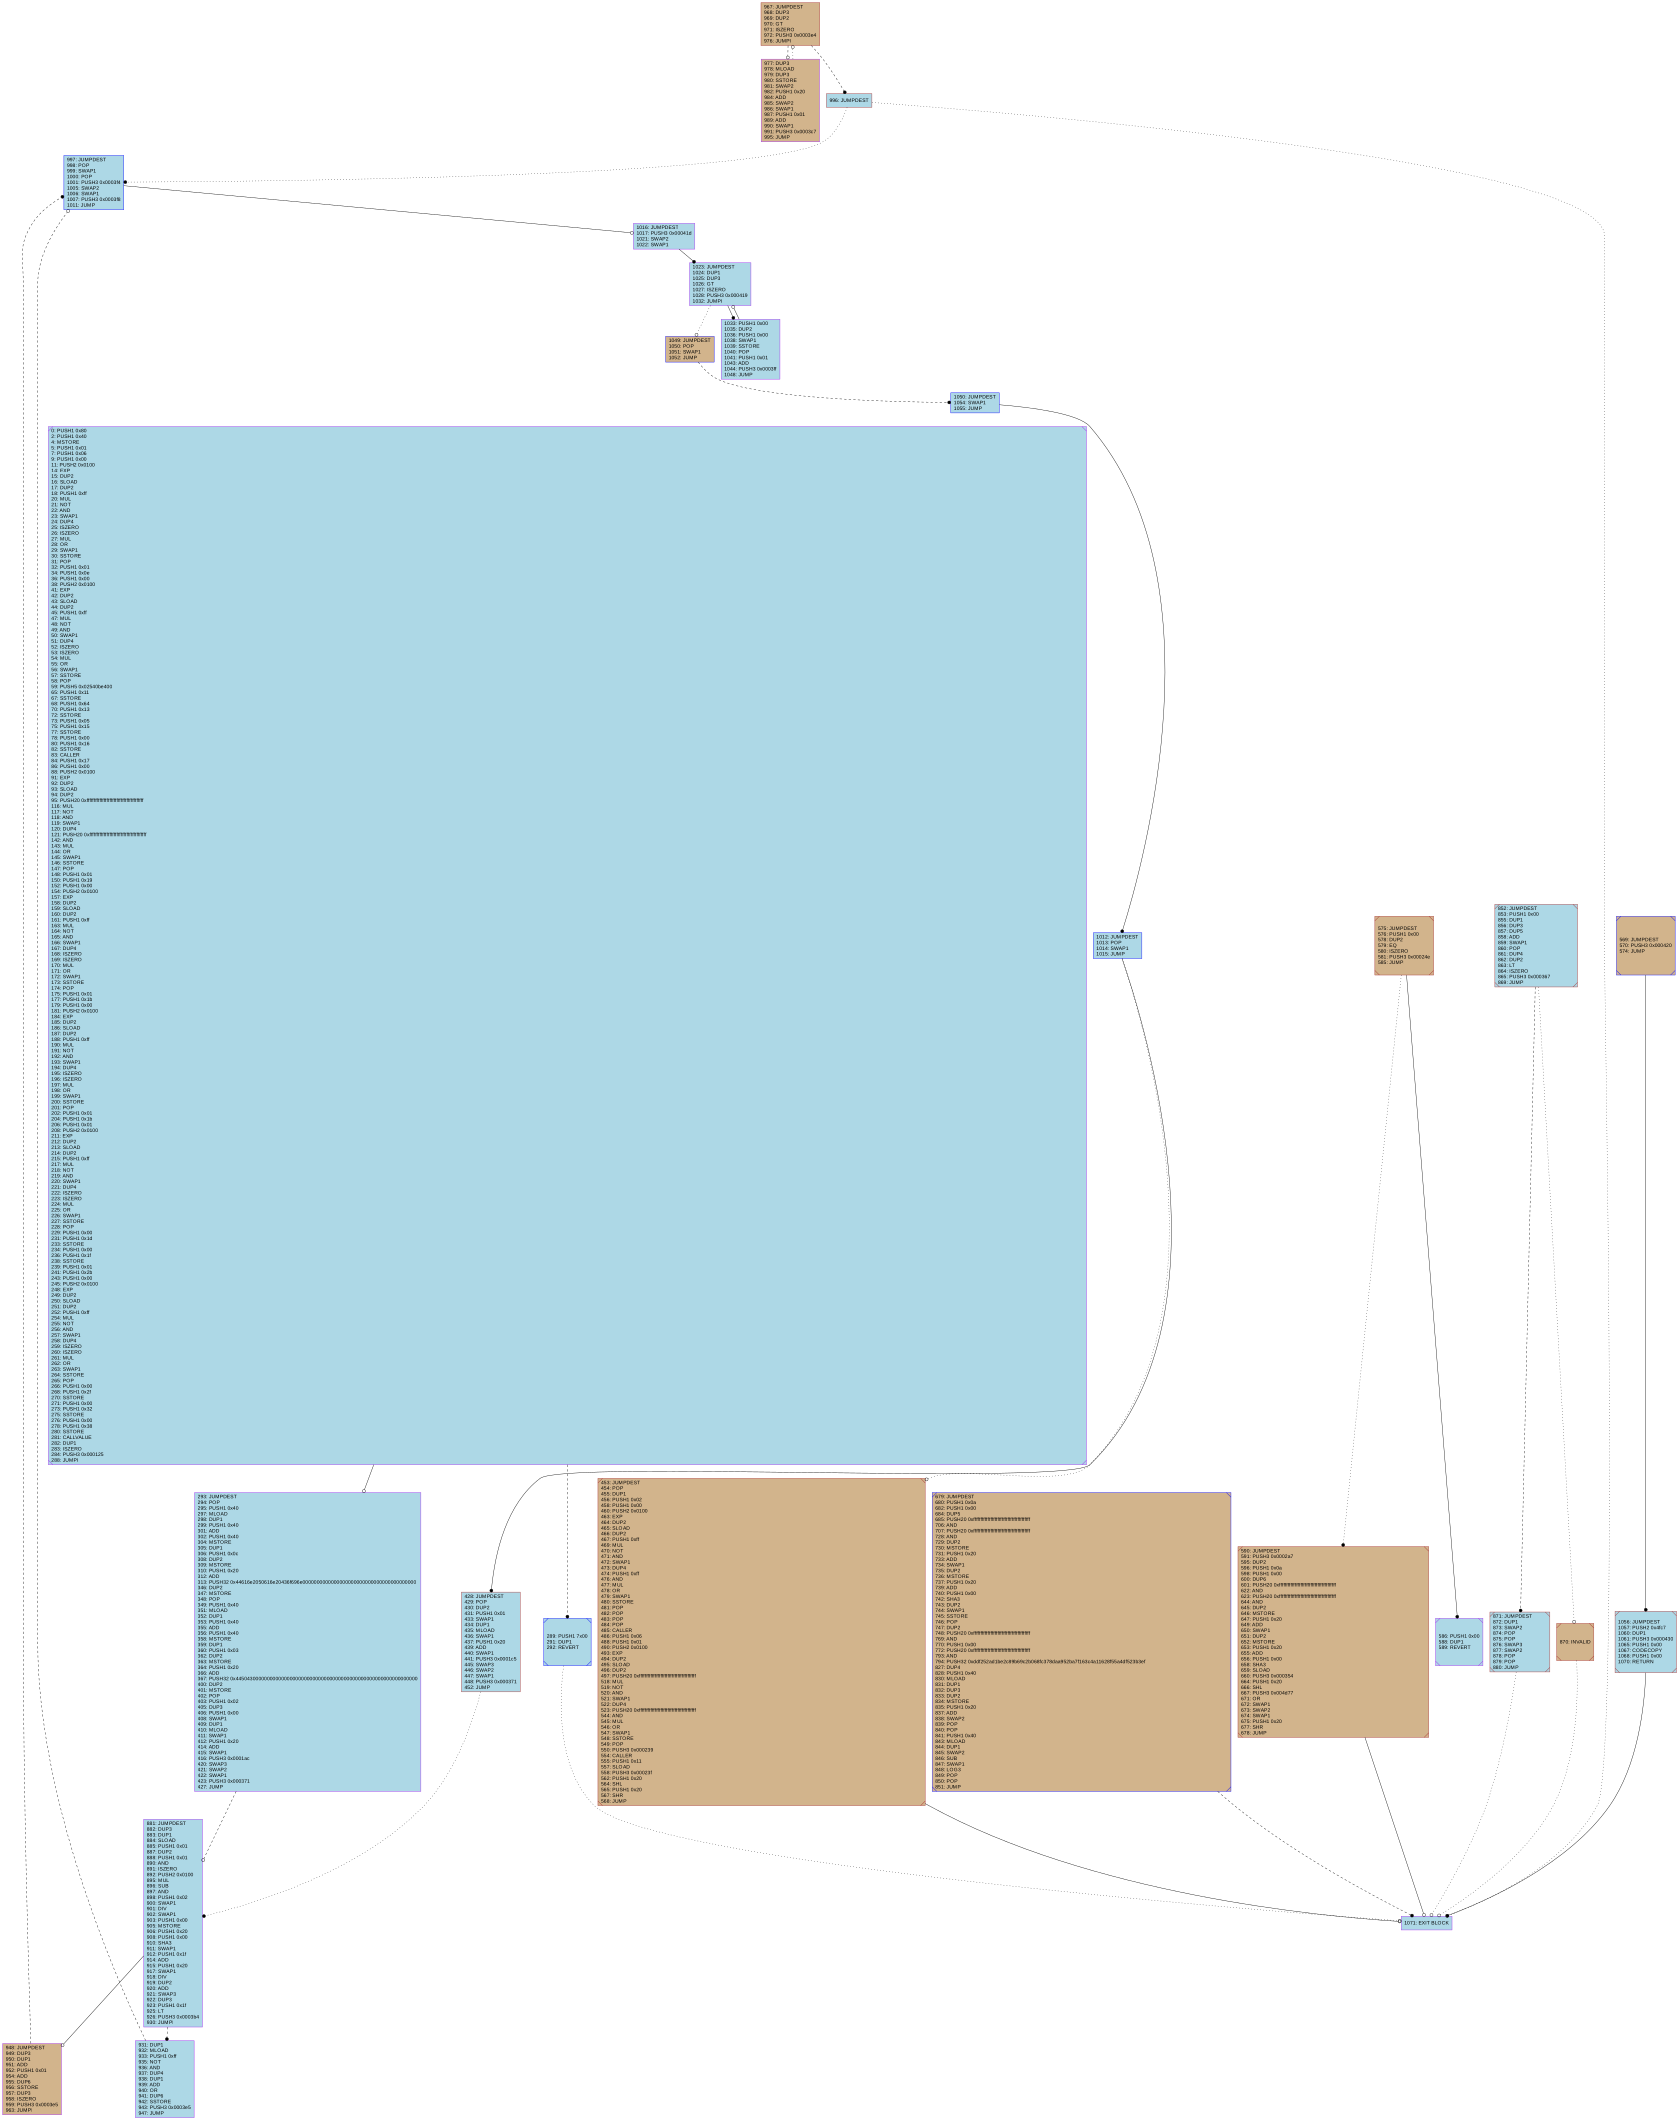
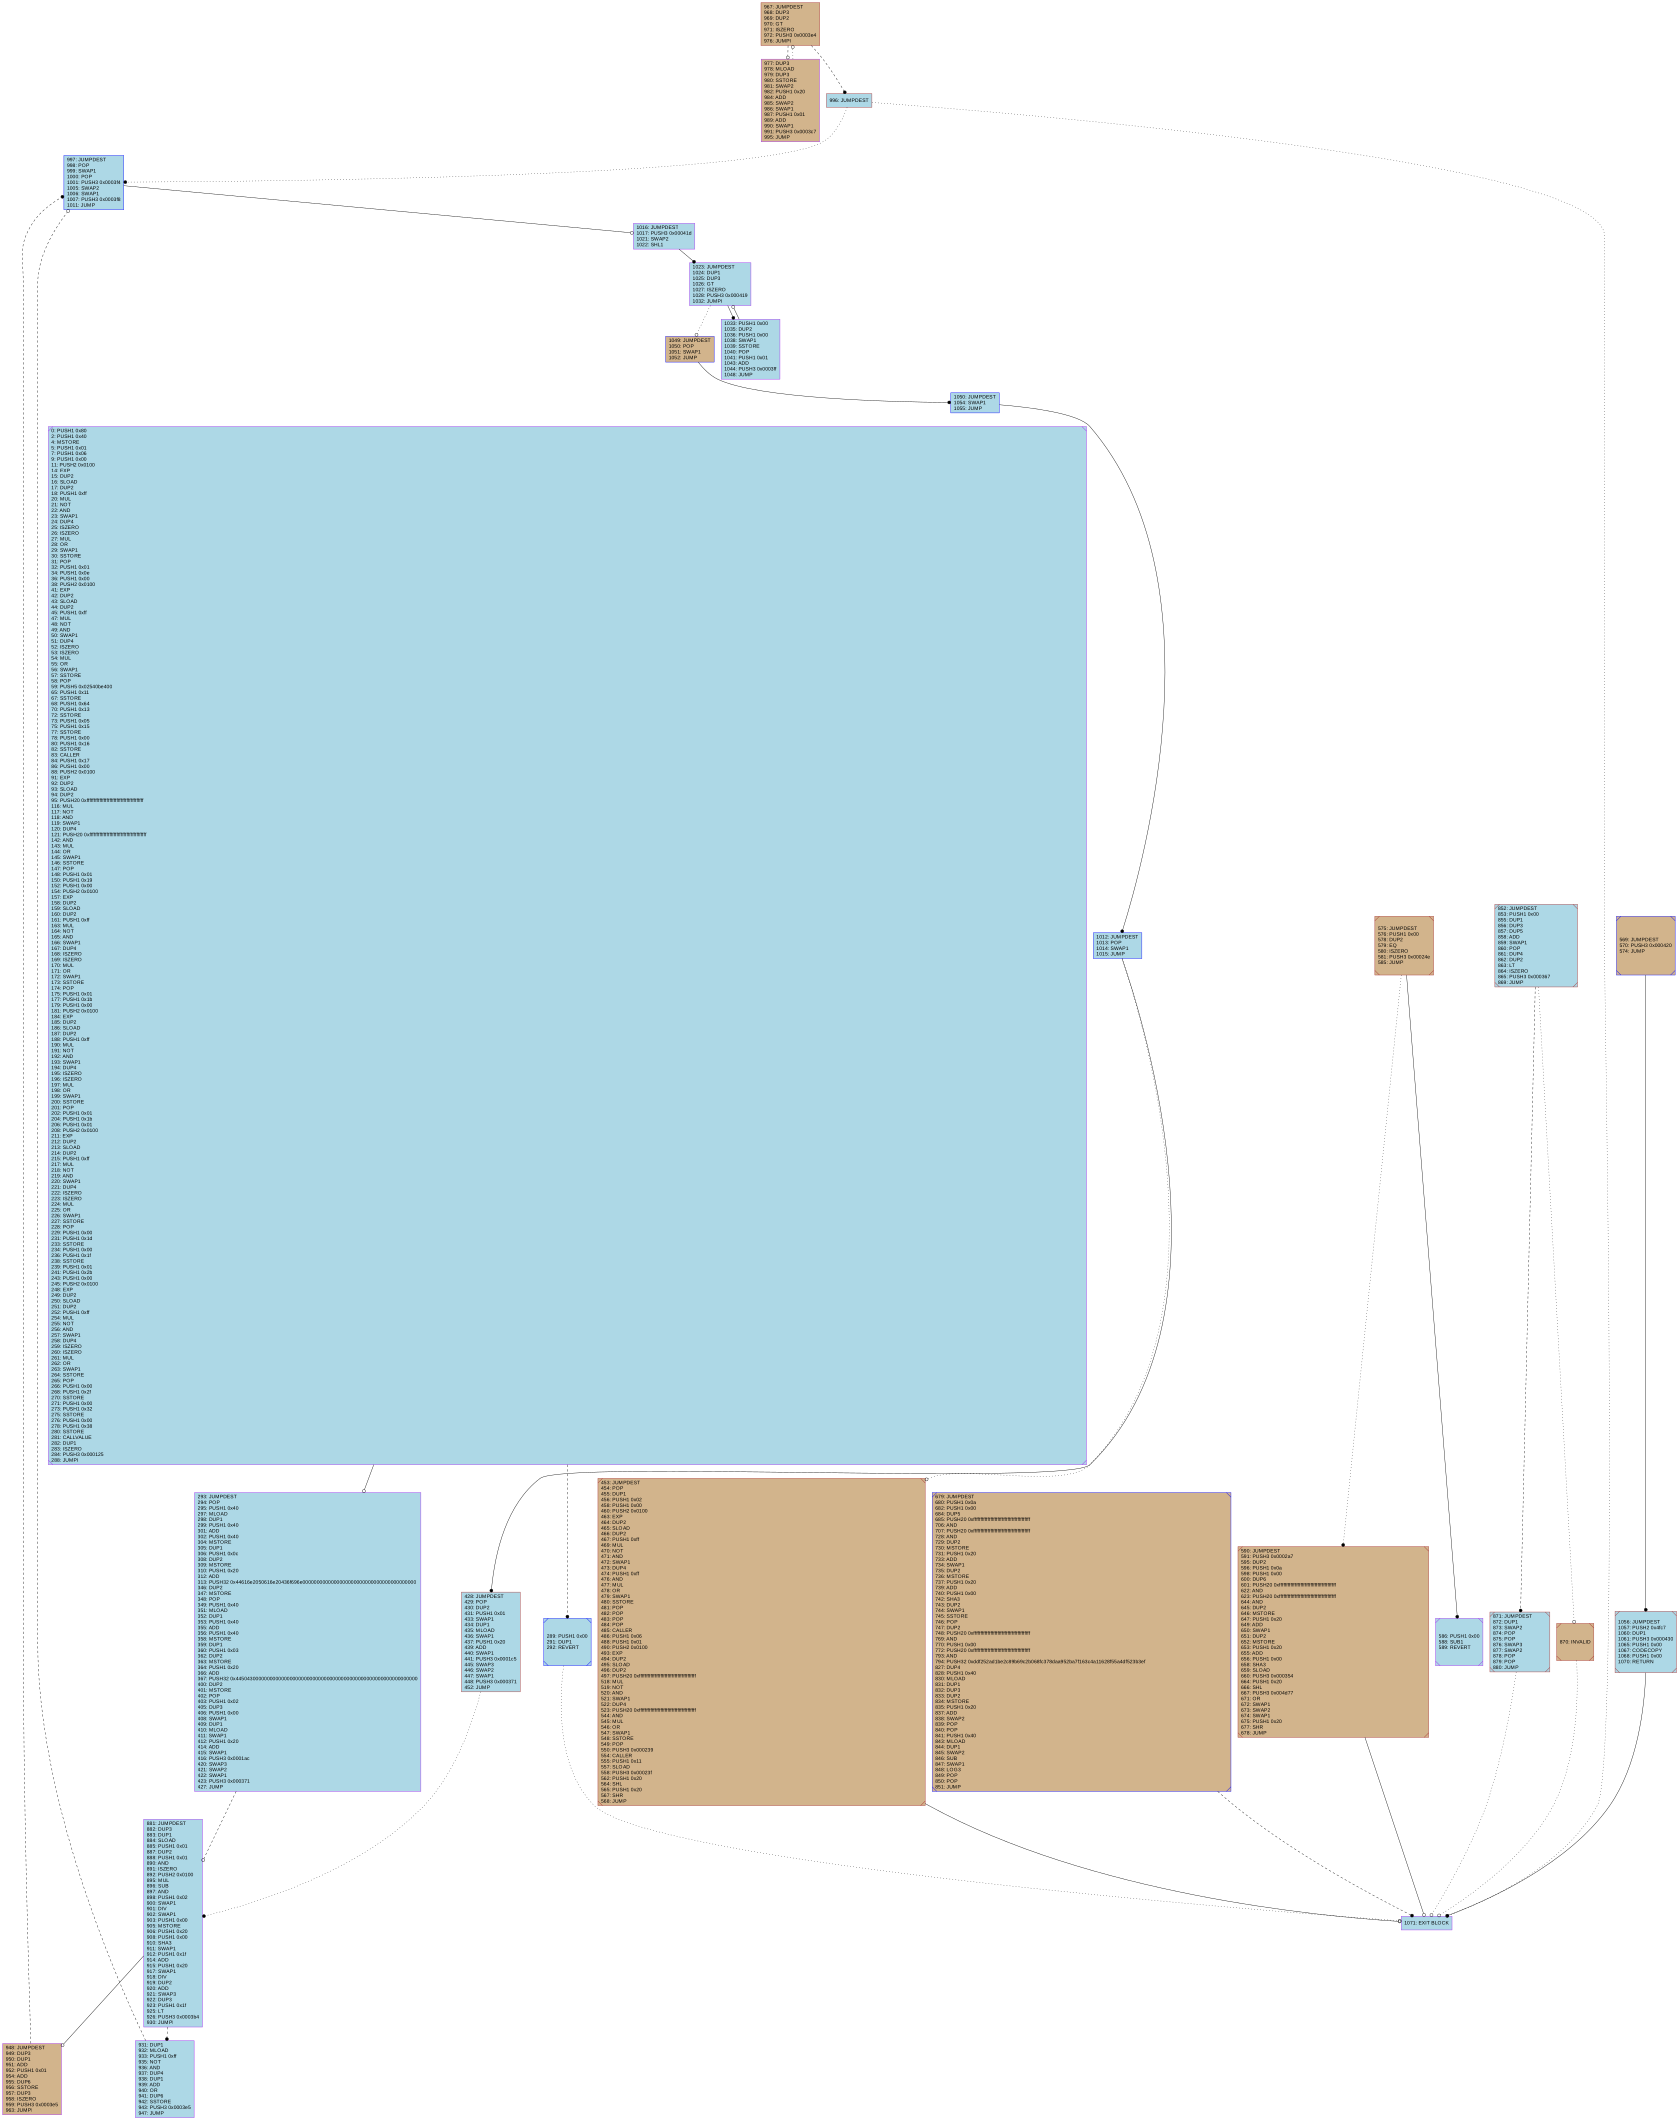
node "1016: JUMPDEST 1017: PUSH3 0x00041d 1021: SWAP2 1022: SWAP1": label "1016: JUMPDEST 1017: PUSH3 0x00041d 1021: SWAP2 1022: SWAP1" -> "1016: JUMPDEST 1017: PUSH3 0x00041d 1021: SWAP2 1022: SHL1"
edge "1049: JUMPDEST 1050: POP 1051: SWAP1 1052: JUMP" -> "1050: JUMPDEST 1054: SWAP1 1055: JUMP": style dashed -> solid
node "289: PUSH1 7x00 291: DUP1 292: REVERT": label "289: PUSH1 7x00 291: DUP1 292: REVERT" -> "289: PUSH1 0x00 291: DUP1 292: REVERT"
node "586: PUSH1 0x00 588: DUP1 589: REVERT": label "586: PUSH1 0x00 588: DUP1 589: REVERT" -> "586: PUSH1 0x00 588: SUB1 589: REVERT"
